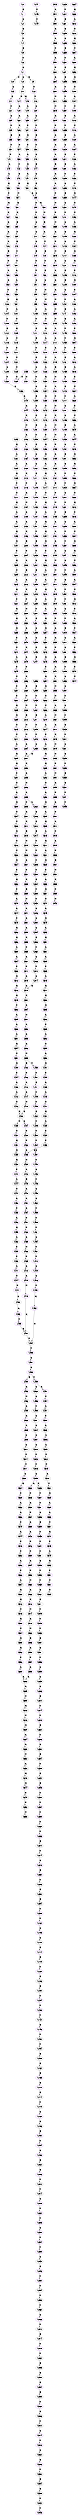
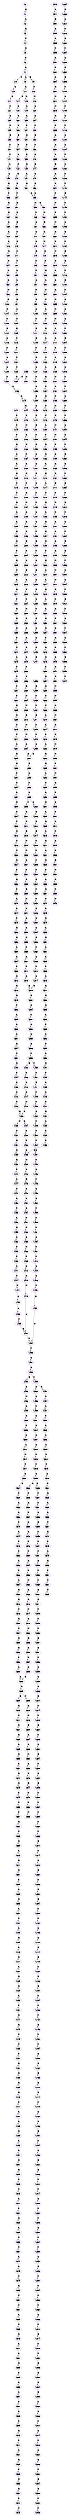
edge "S149" -> "S153": added, label "T"
node "S609": added
